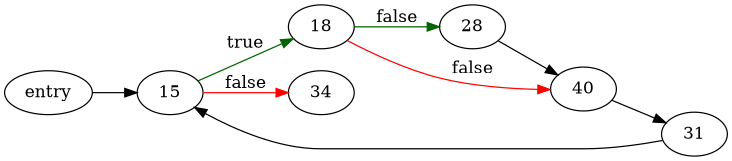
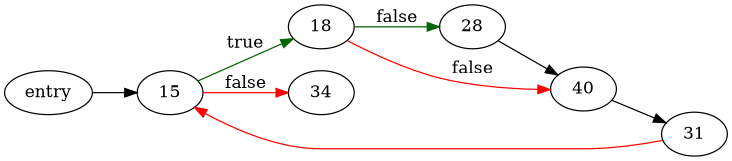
edge "31" -> "15": color black -> red
